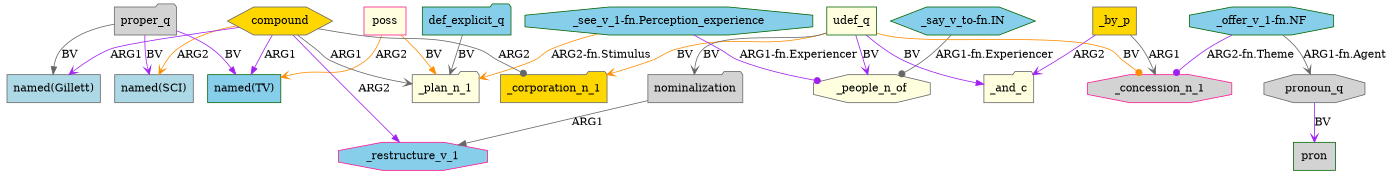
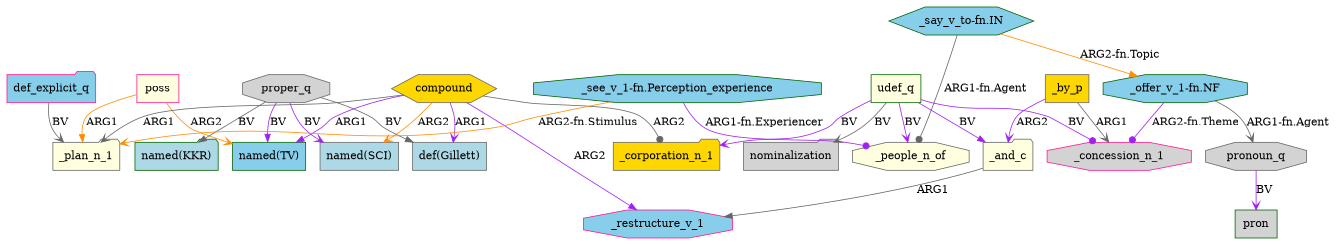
node "proper_q": shape folder -> octagon
node "def_explicit_q": color darkgreen -> deeppink
edge "udef_q" -> "_concession_n_1": color darkorange -> purple
edge "udef_q" -> "_corporation_n_1": color darkorange -> purple
edge "_say_v_to-fn.IN" -> "_offer_v_1-fn.NF": added, label "ARG2-fn.Topic"
edge "poss" -> "_plan_n_1": label "BV" -> "ARG1"
edge "_say_v_to-fn.IN" -> "_people_n_of": label "ARG1-fn.Experiencer" -> "ARG1-fn.Agent"
node "named(Gillett)": label "named(Gillett)" -> "def(Gillett)"
edge "nominalization" -> "_restructure_v_1": now "_and_c" -> "_restructure_v_1"
node "named(KKR)": added
